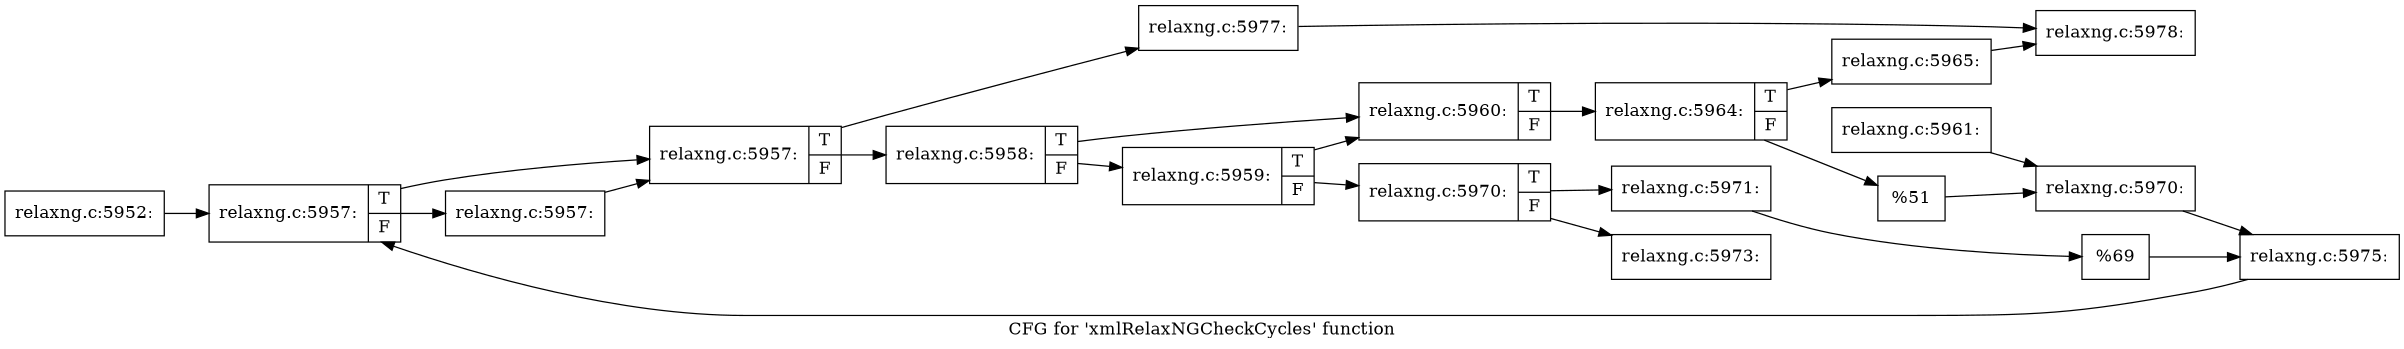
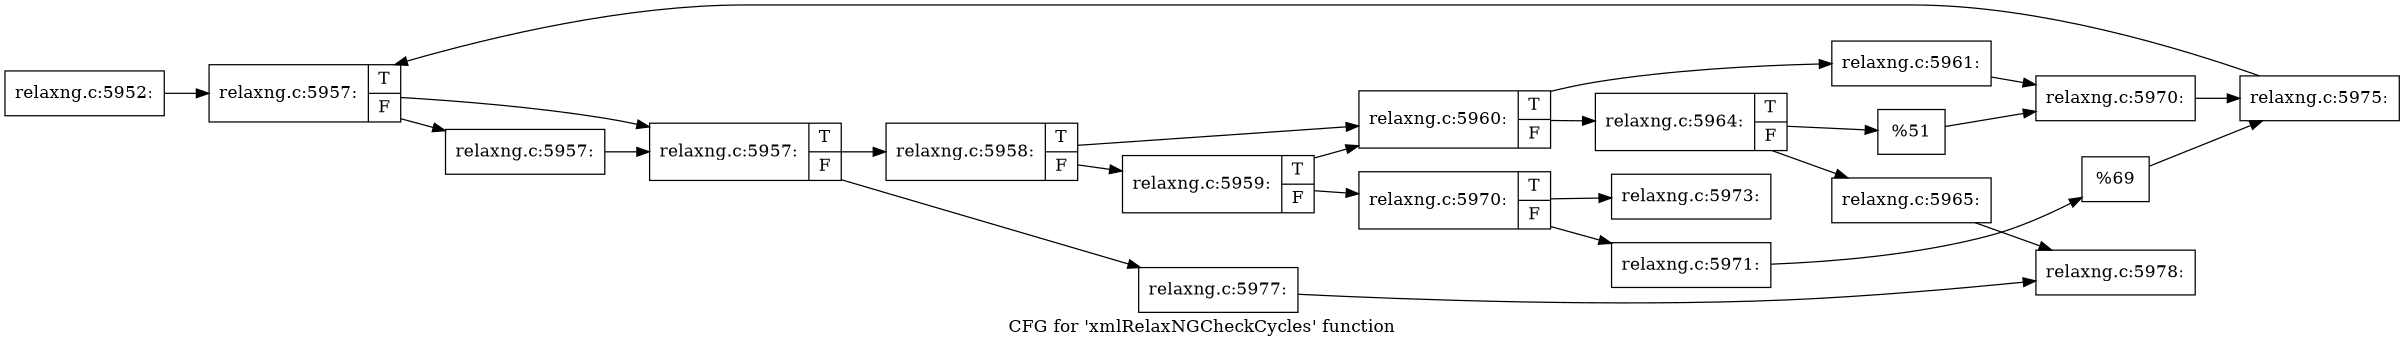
edge "relaxng.c:5960:" -> "relaxng.c:5961:": added
